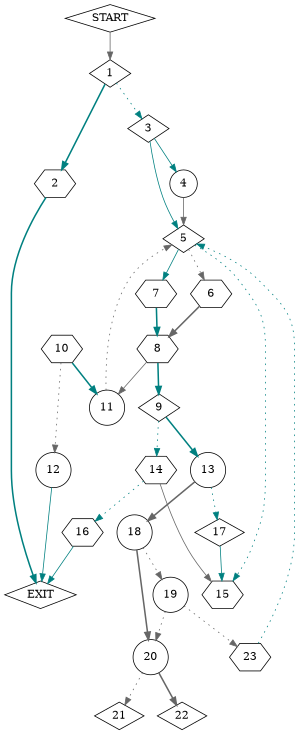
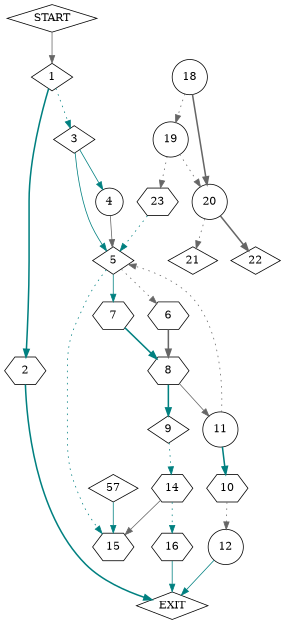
edge "10" -> "11": reversed
node "13": removed
node "17": label "17" -> "57"
